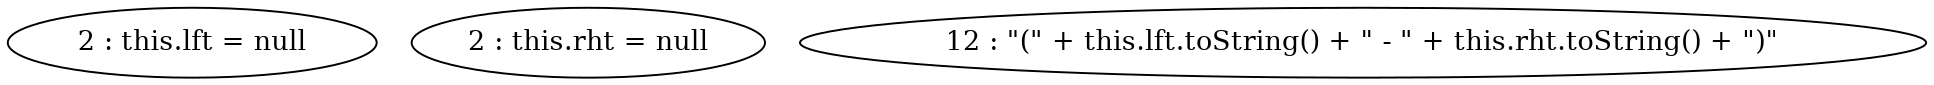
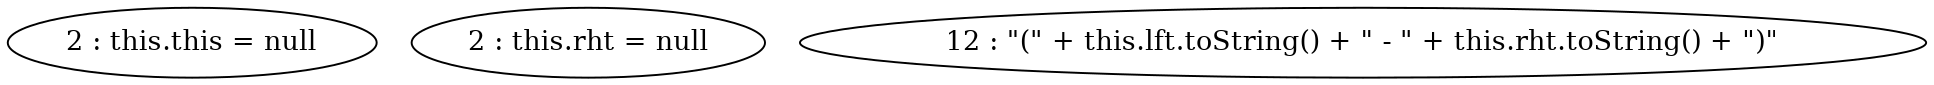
node "2 : this.lft = null": label "2 : this.lft = null" -> "2 : this.this = null"
